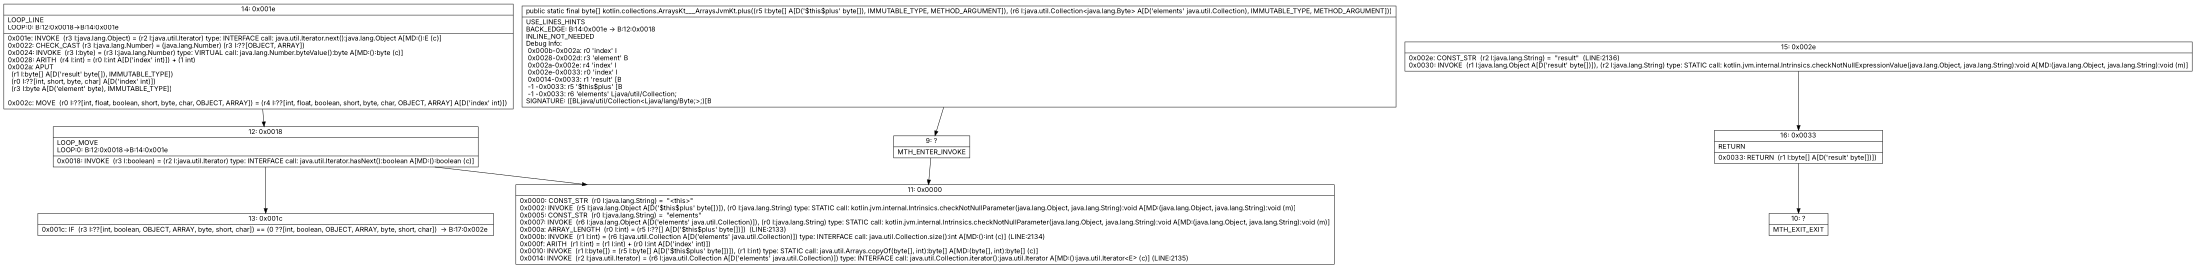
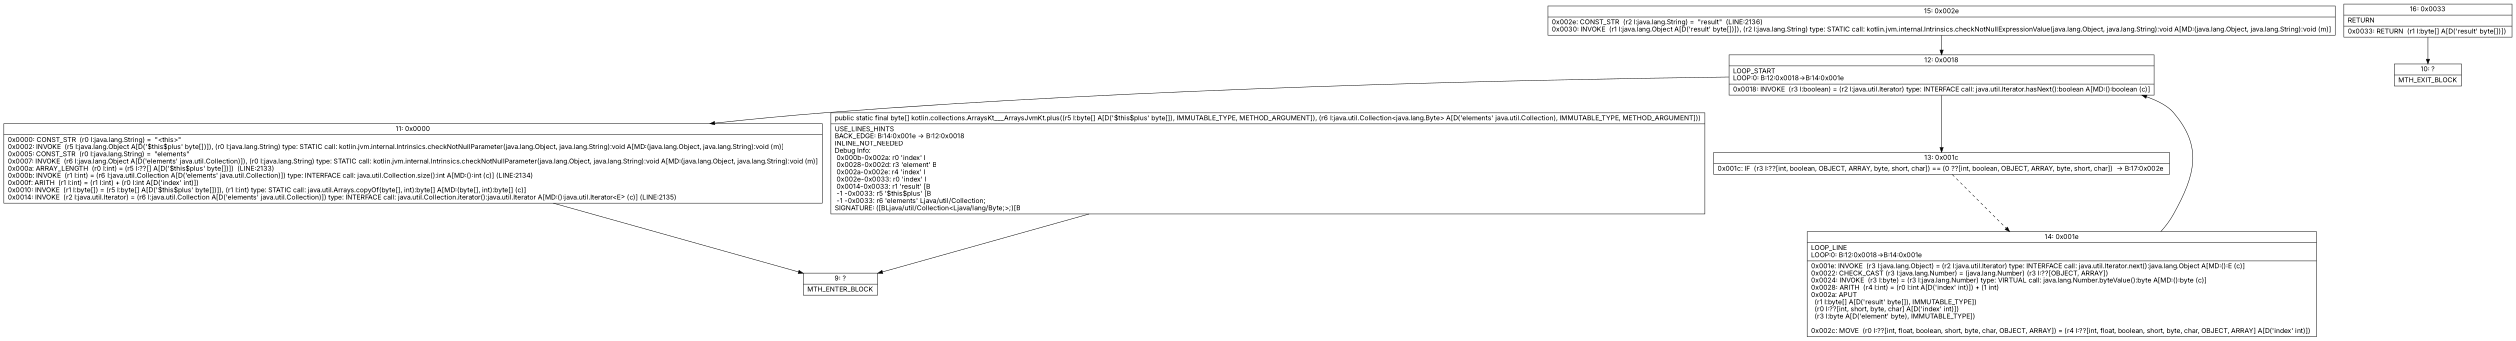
edge "15: 0x002e" -> "16: 0x0033": now "15: 0x002e" -> "12: 0x0018"
node "12: 0x0018": text "LOOP_MOVE" -> "LOOP_START"
node "9: ?": text "MTH_ENTER_INVOKE" -> "MTH_ENTER_BLOCK"
edge "9: ?" -> "11: 0x0000": reversed
edge "13: 0x001c" -> "14: 0x001e": added
node "10: ?": text "MTH_EXIT_EXIT" -> "MTH_EXIT_BLOCK"
